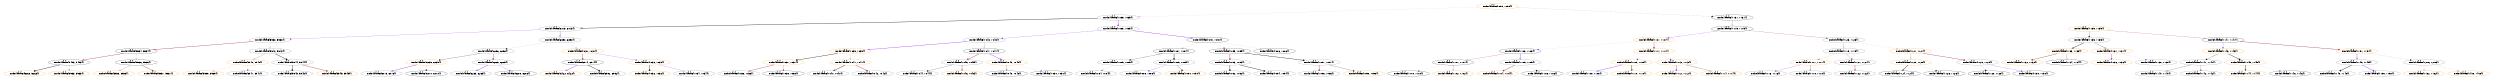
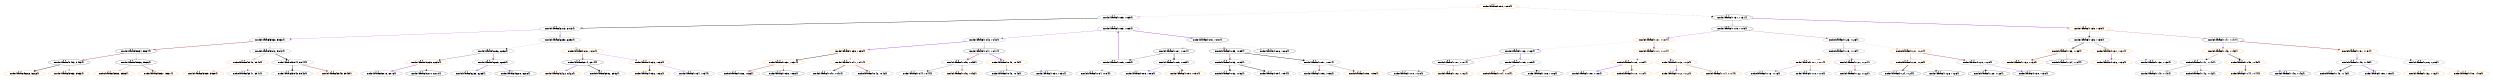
edge "Node{data=[7035, 7035]}" -> "Node{data=[7083, 7083]}": now "Node{data=[7085, 7085]}" -> "Node{data=[7083, 7083]}"
edge "Node{data=[7131, 7131]}" -> "Node{data=[7139, 7139]}": added
